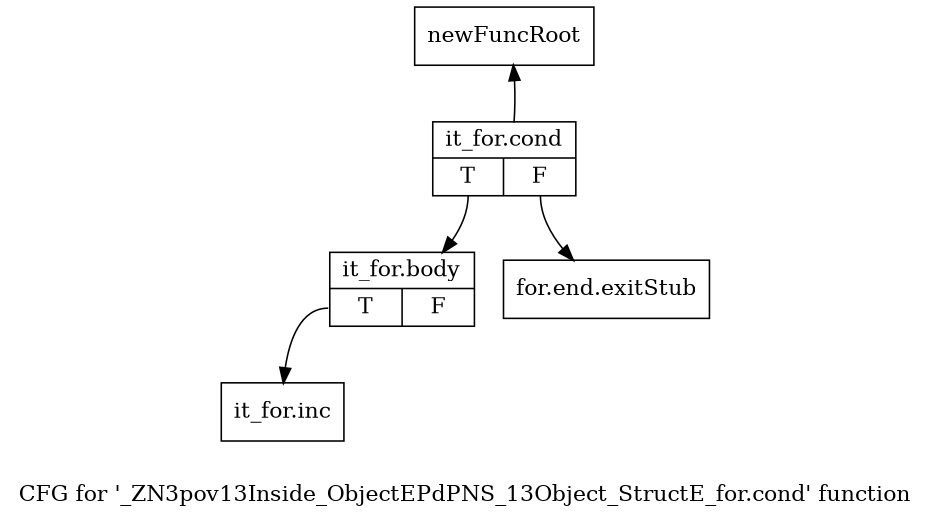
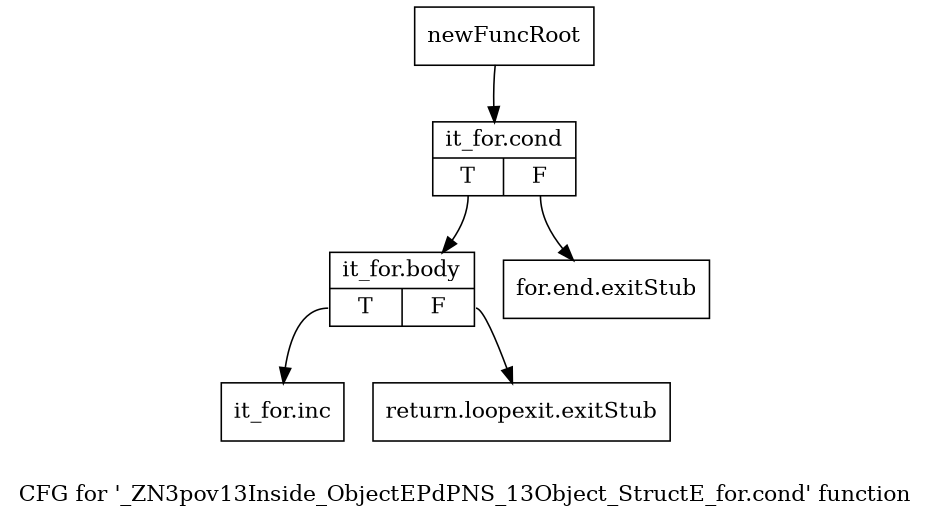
edge "it_for.cond" -> "newFuncRoot": reversed
node "return.loopexit.exitStub": added
